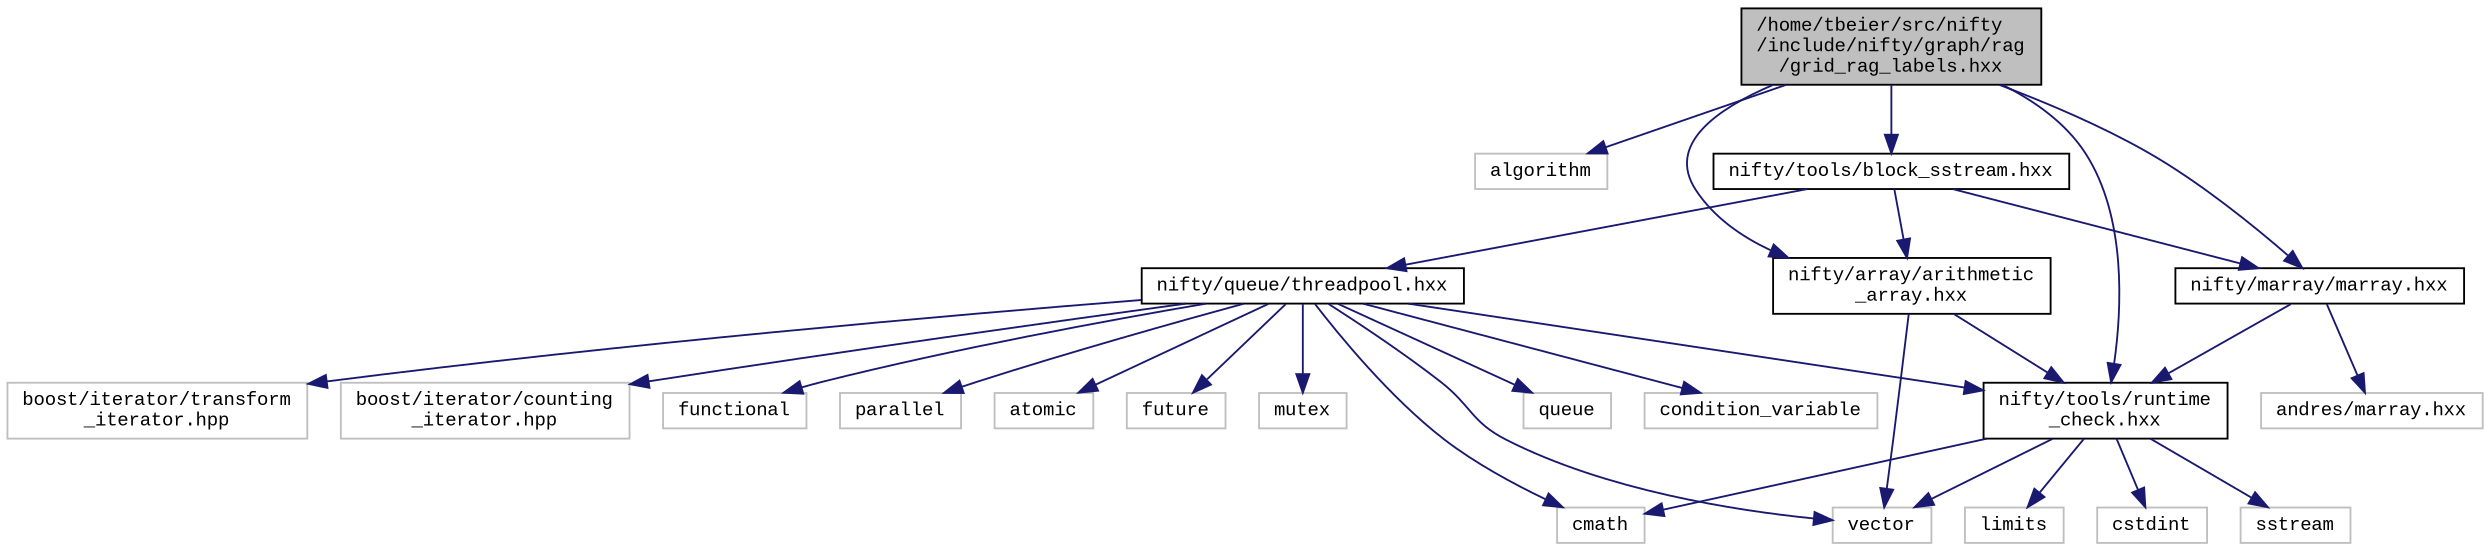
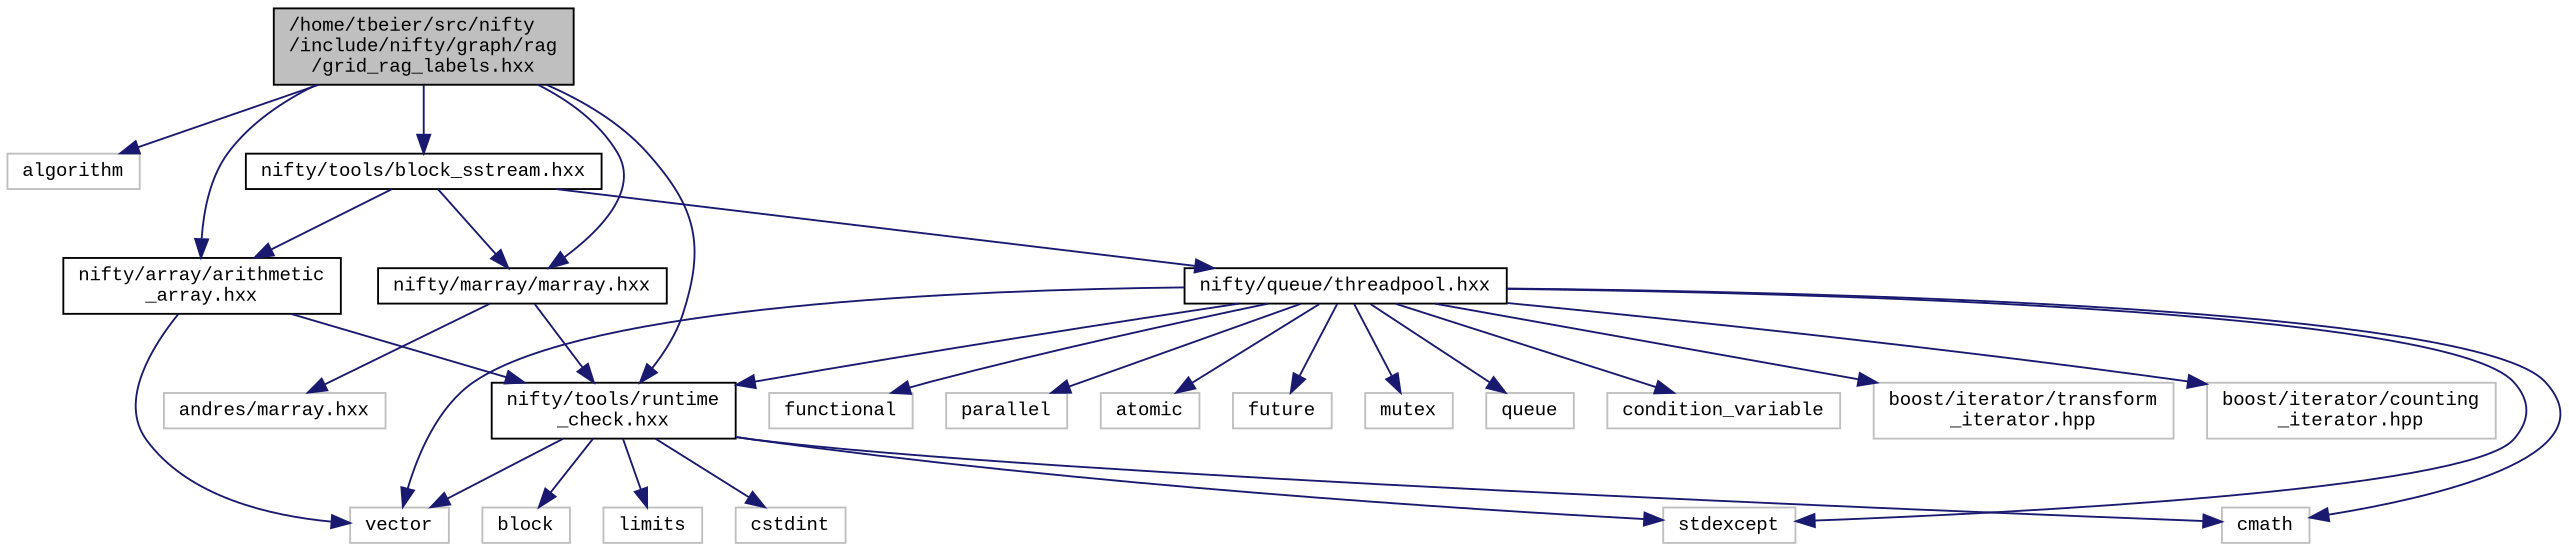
node "stdexcept": added
node "sstream": label "sstream" -> "block"
